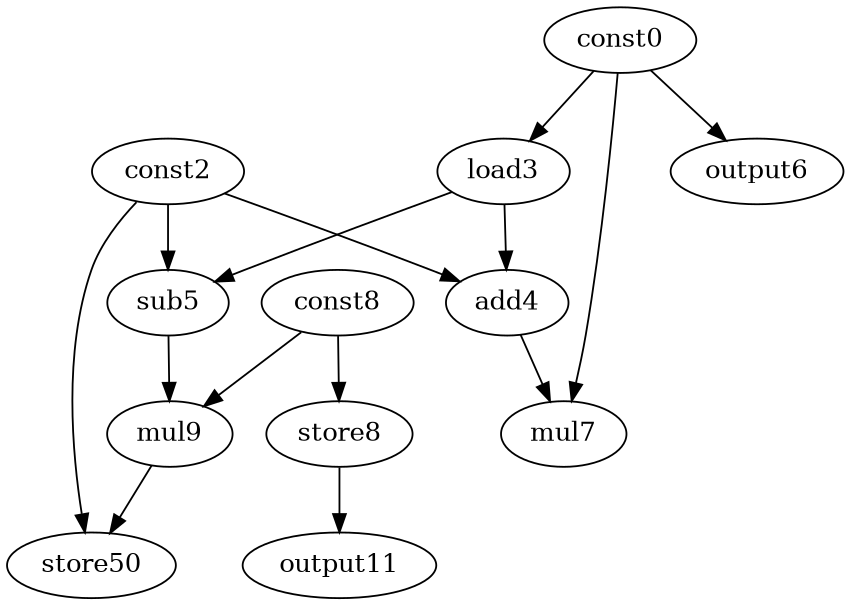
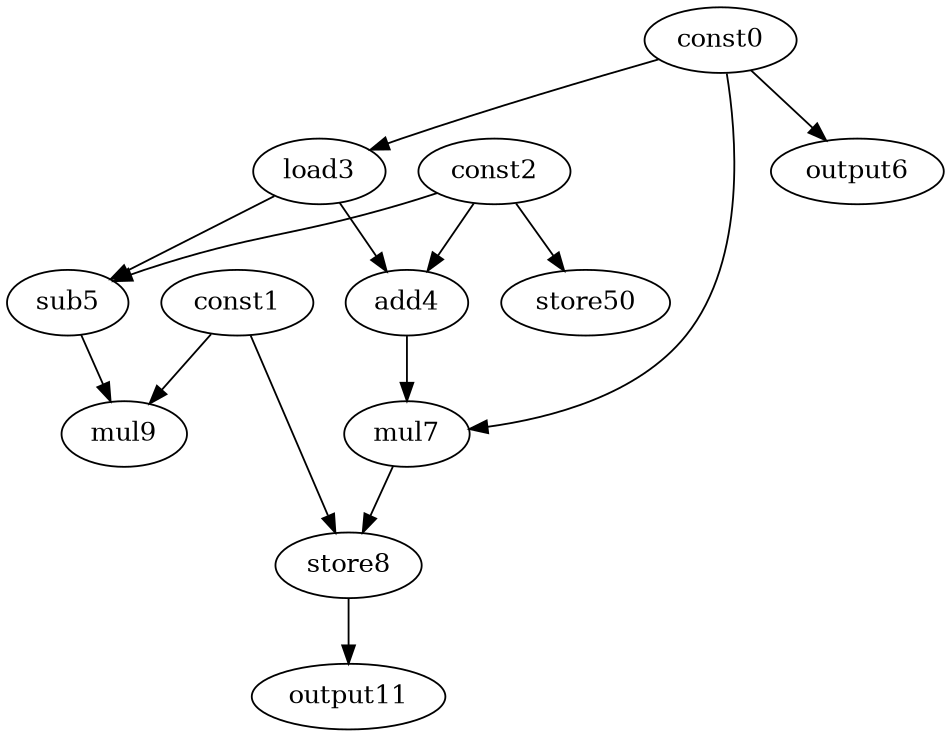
node "const8": label "const8" -> "const1"
edge "mul9" -> "store50": removed
edge "mul7" -> "store8": added
